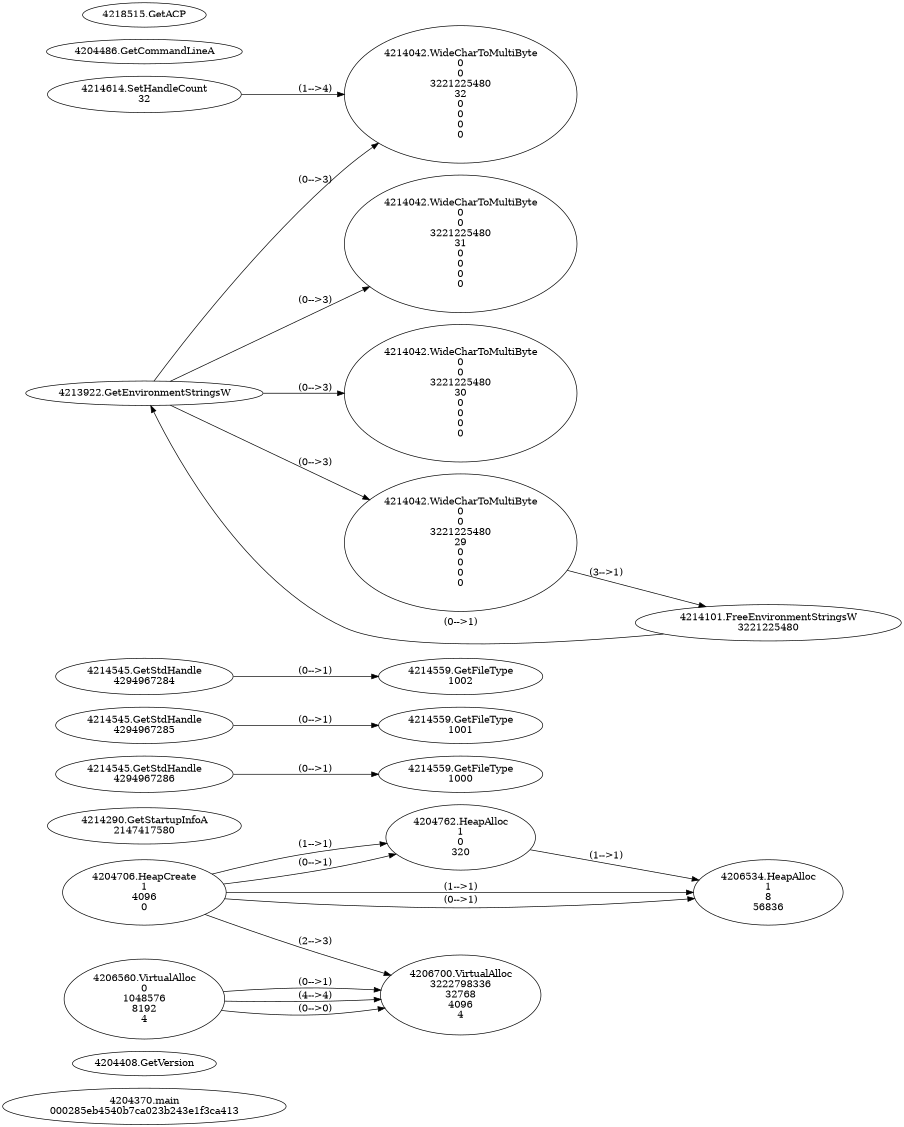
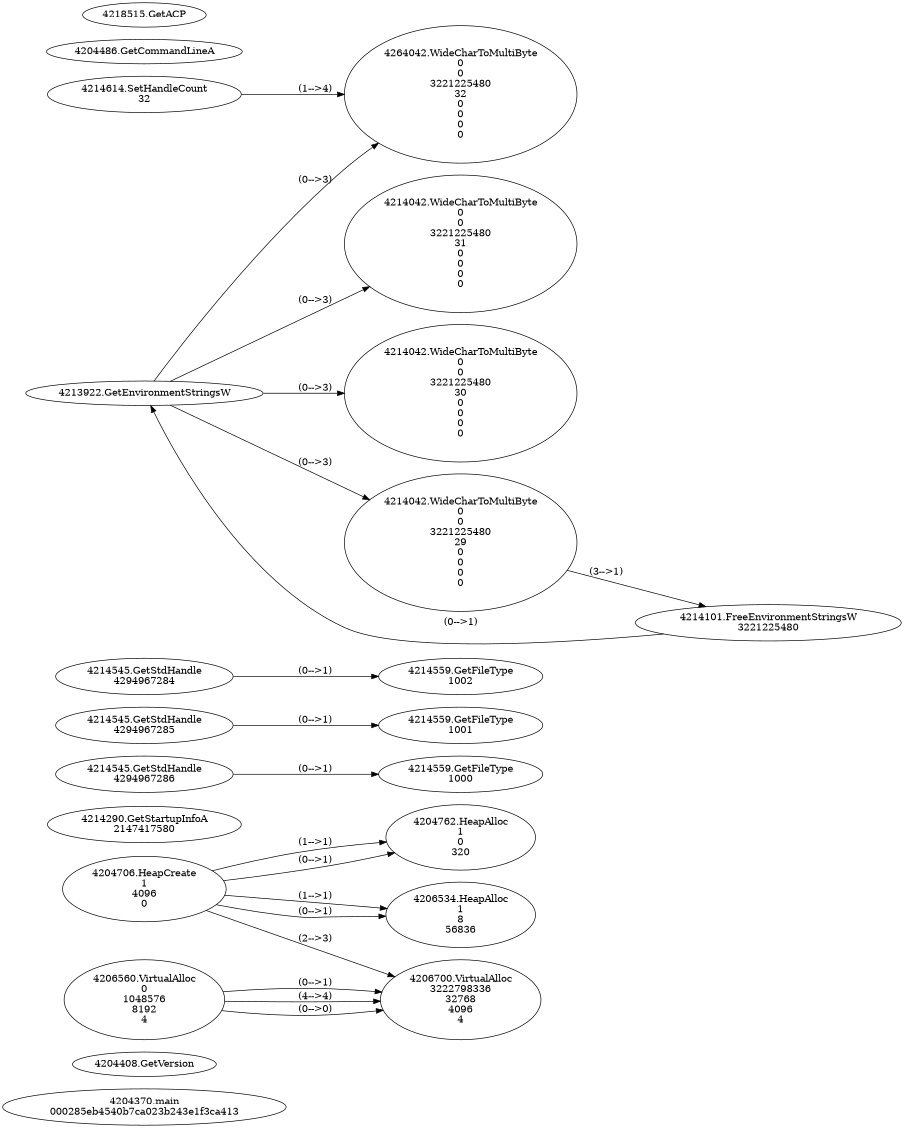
node "4214042.WideCharToMultiByte 0 0 3221225480 32 0 0 0 0": label "4214042.WideCharToMultiByte 0 0 3221225480 32 0 0 0 0" -> "4264042.WideCharToMultiByte 0 0 3221225480 32 0 0 0 0"
edge "4204762.HeapAlloc 1 0 320" -> "4206534.HeapAlloc 1 8 56836": removed, label "(1-->1)"
